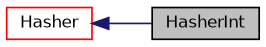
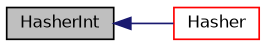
edge "HasherInt" -> "Hasher": reversed
